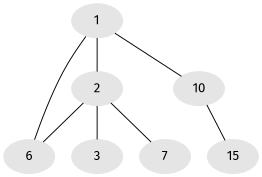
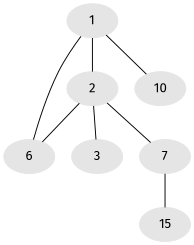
edge "10" -- "15": now "7" -- "15"
